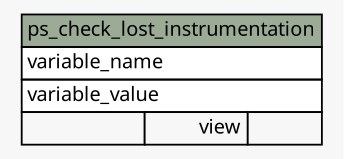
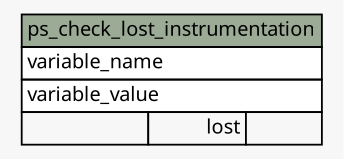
node "ps_check_lost_instrumentation": text "view" -> "lost"
